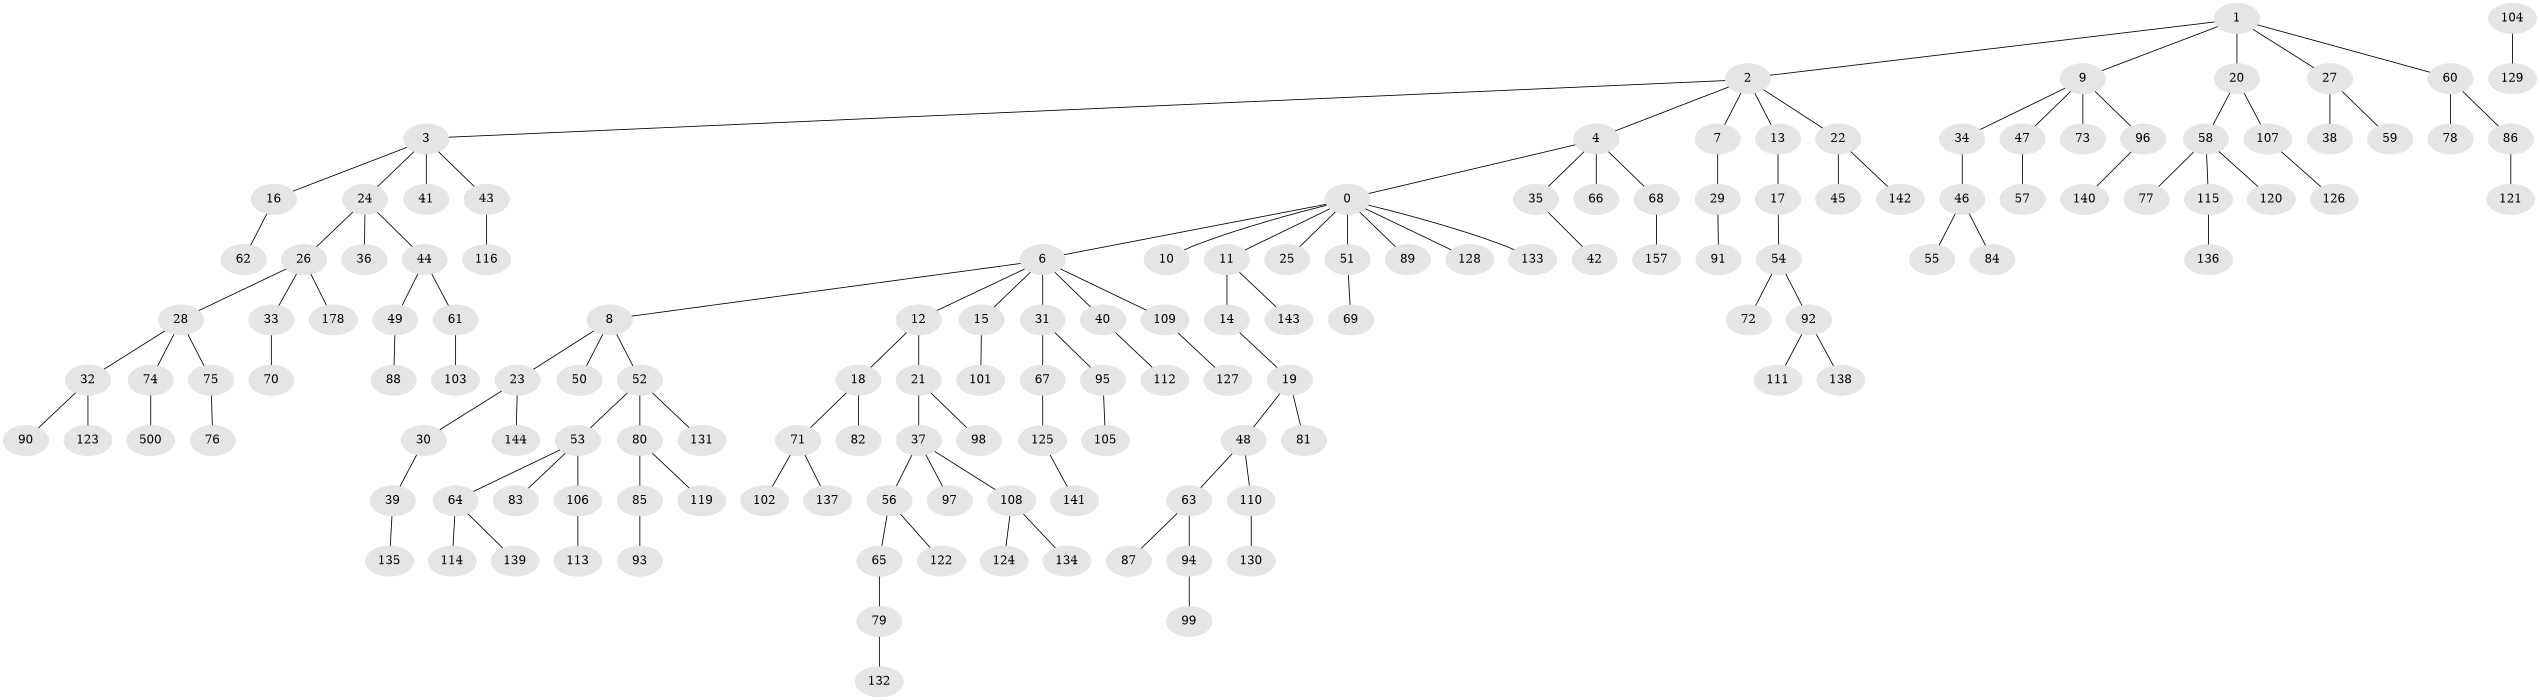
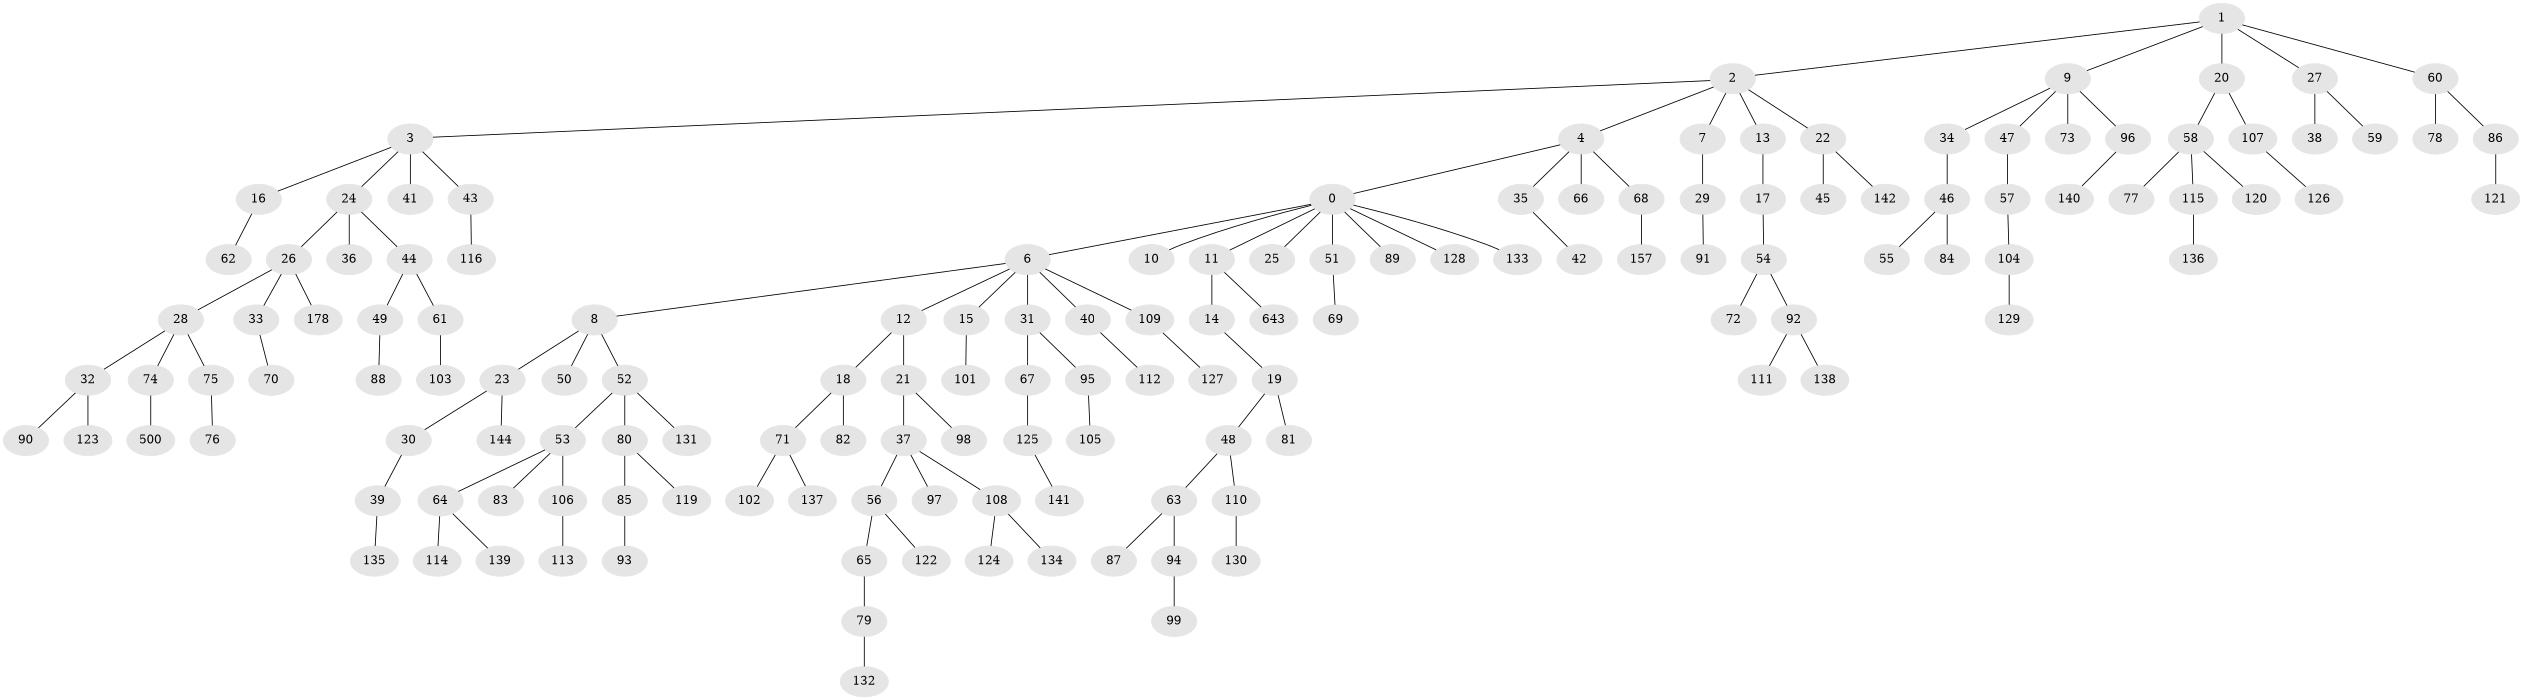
edge "57" -- "104": added
node "143": label "143" -> "643"
